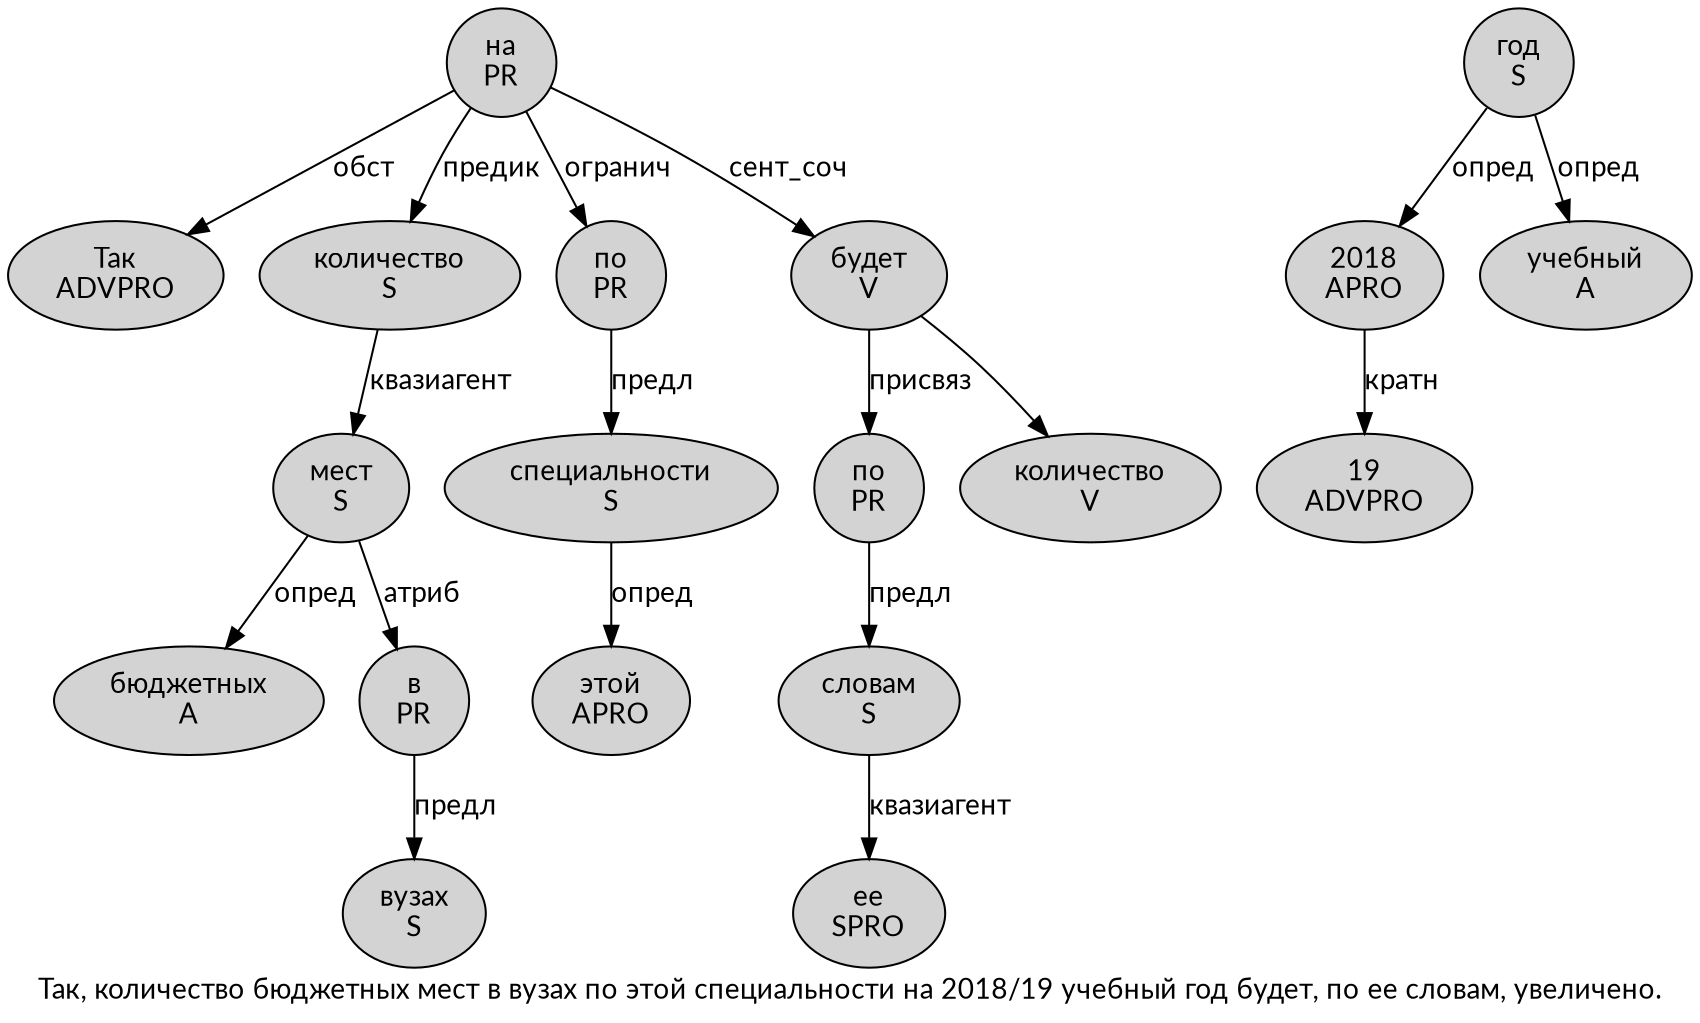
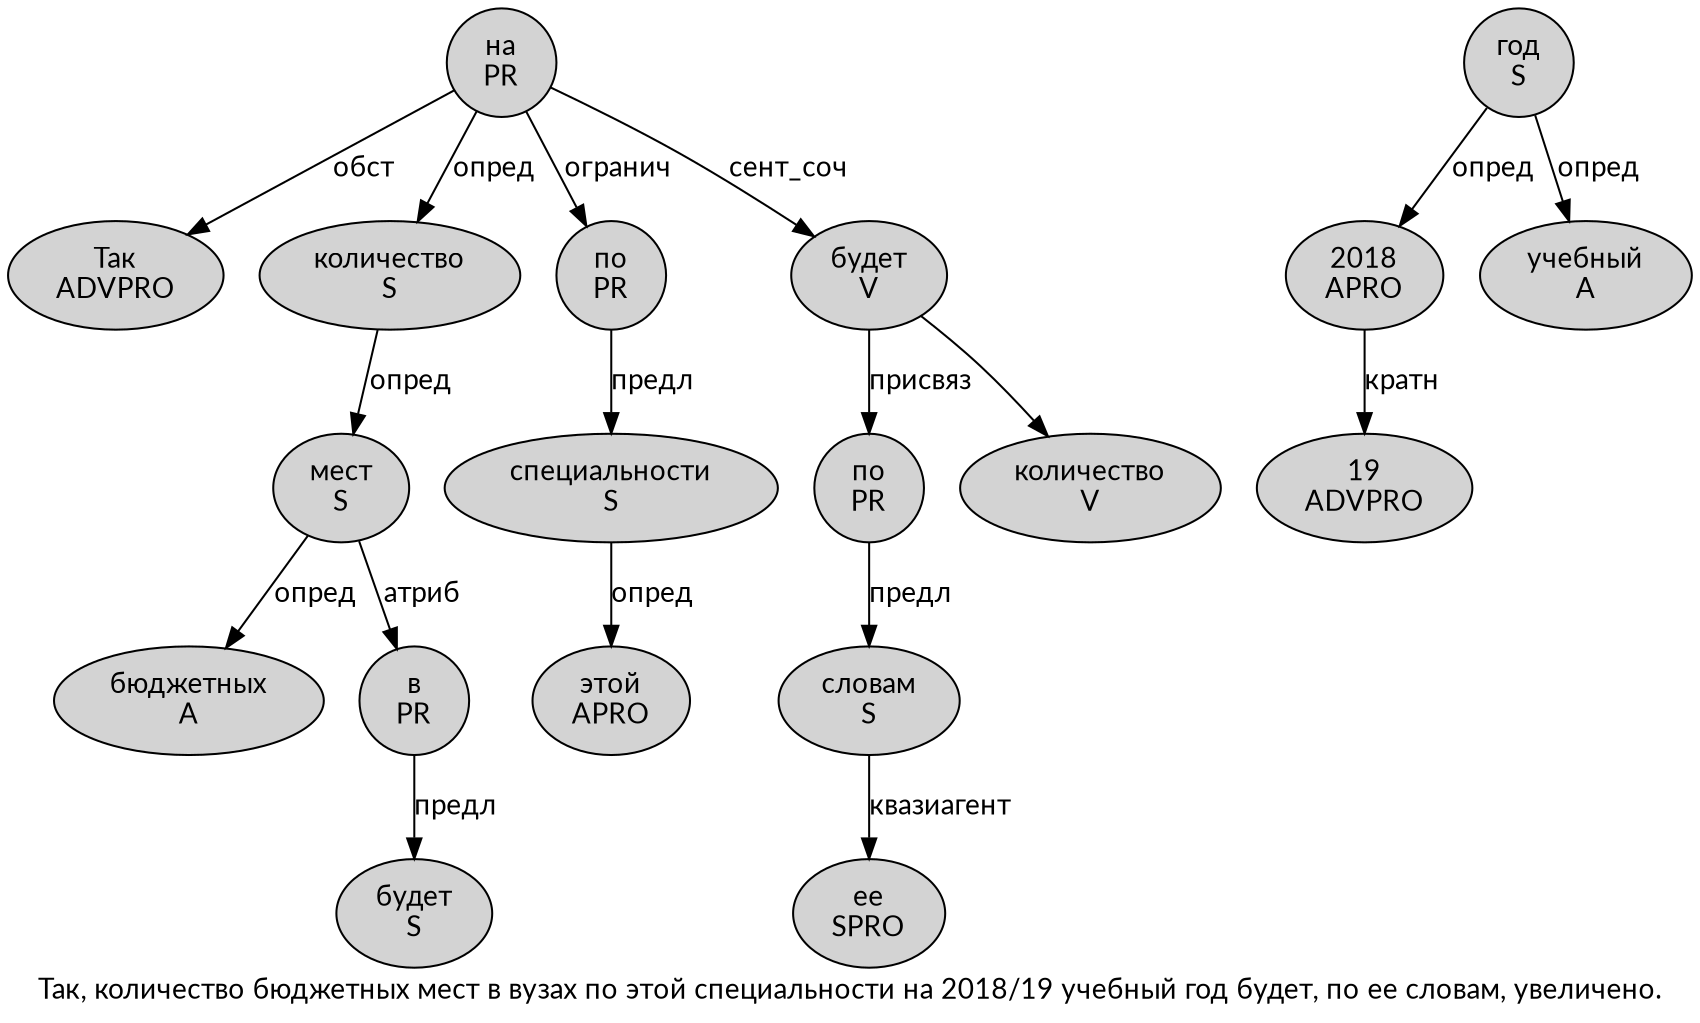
edge "на PR" -> "количество S": label "предик" -> "опред"
edge "количество S" -> "мест S": label "квазиагент" -> "опред"
node "вузах S": label "вузах S" -> "будет S"
